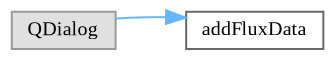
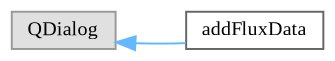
edge "QDialog" -> "addFluxData": reversed
